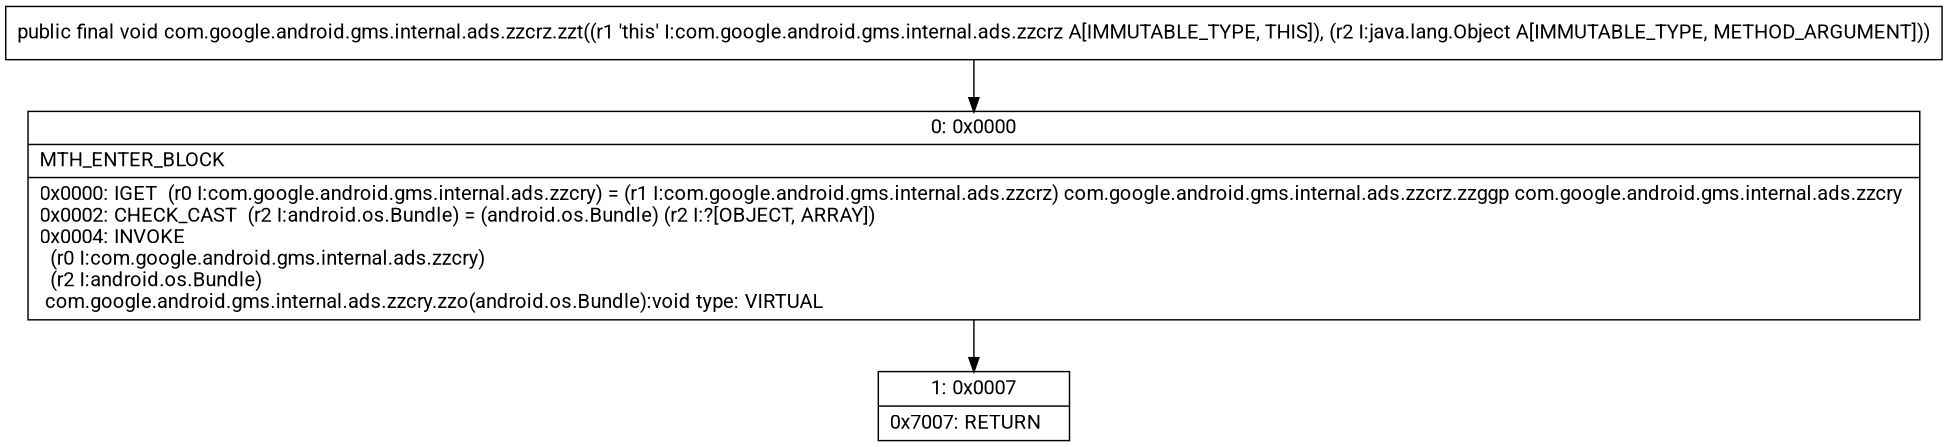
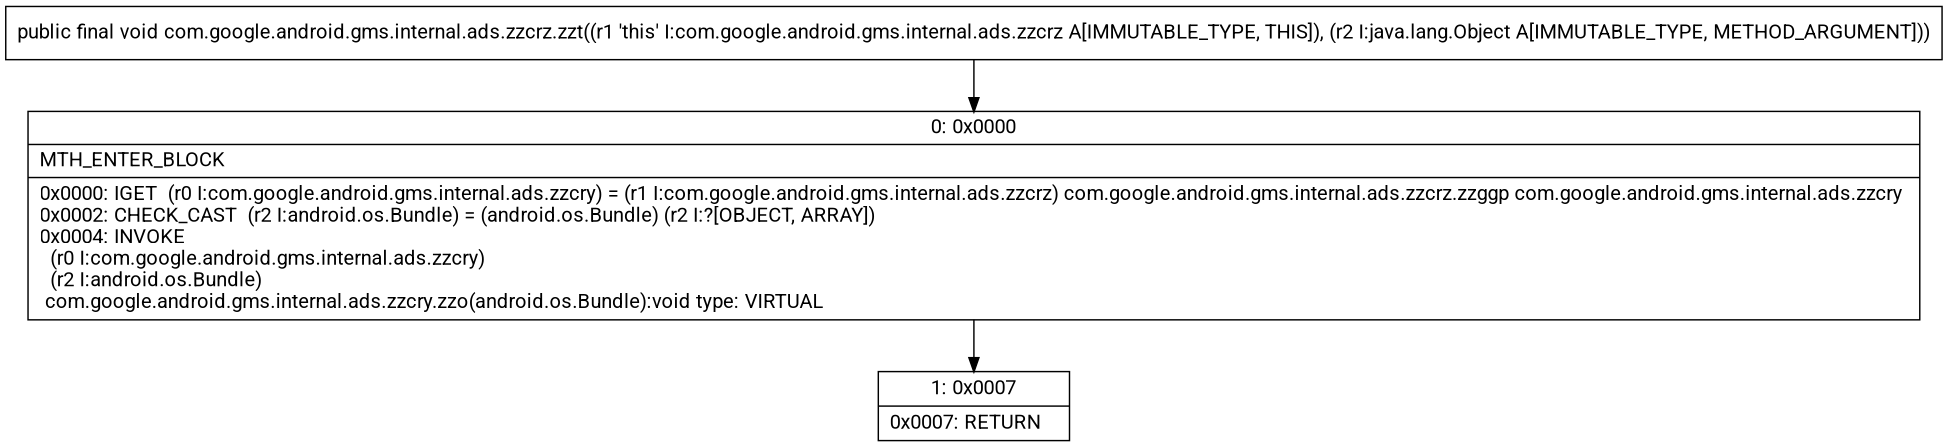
node "1: 0x0007": text "0x7007: RETURN" -> "0x0007: RETURN"
